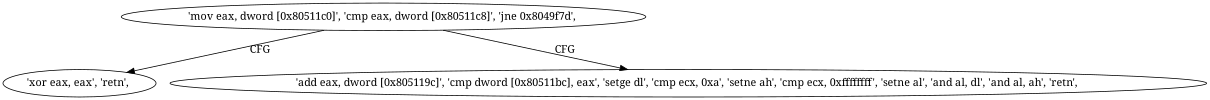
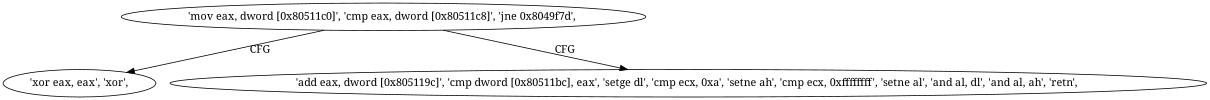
node "'xor eax, eax', 'retn',": label "'xor eax, eax', 'retn'," -> "'xor eax, eax', 'xor',"
